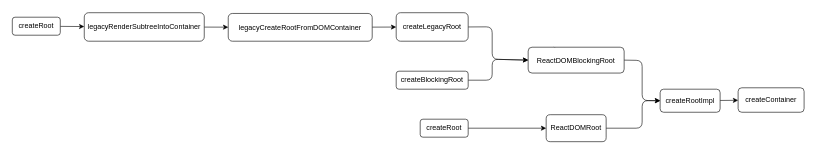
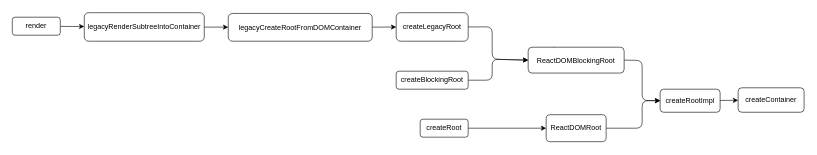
node "createRoot": label "createRoot" -> "render"
